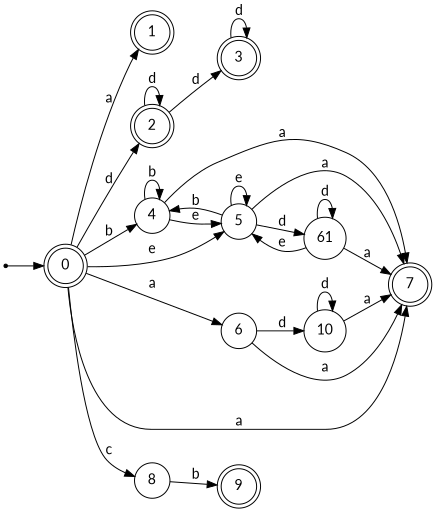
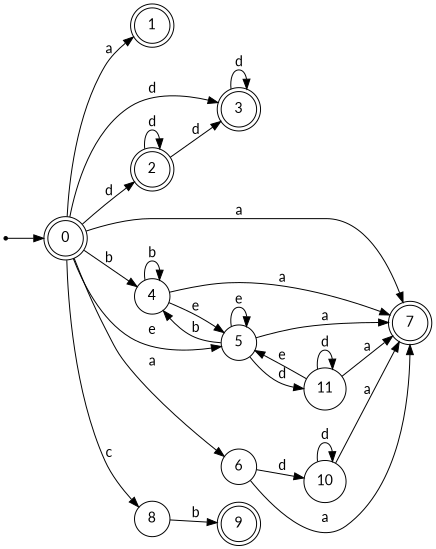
edge "0" -> "3": added, label "d"
node "61": label "61" -> "11"
